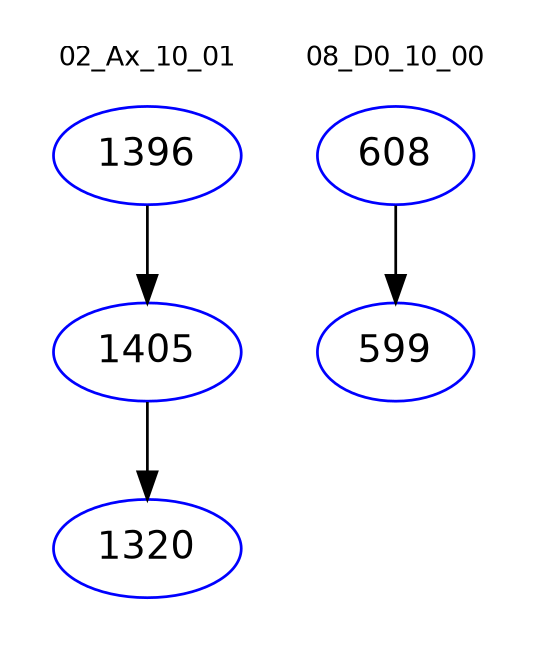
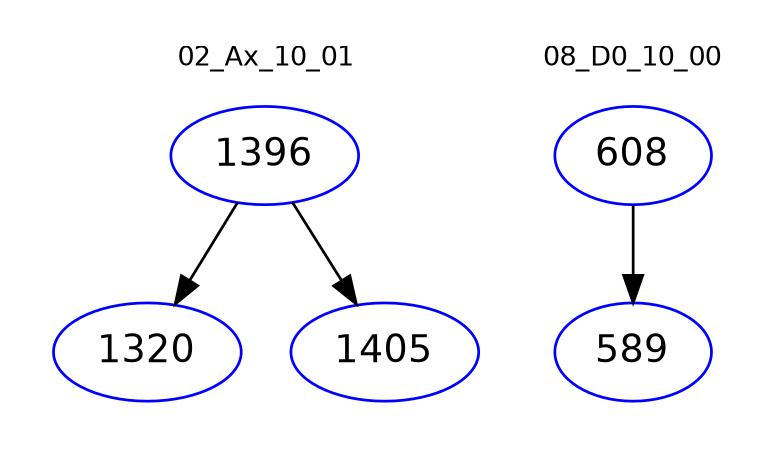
node "599": label "599" -> "589"
edge "1405" -> "1320": now "1396" -> "1320"
